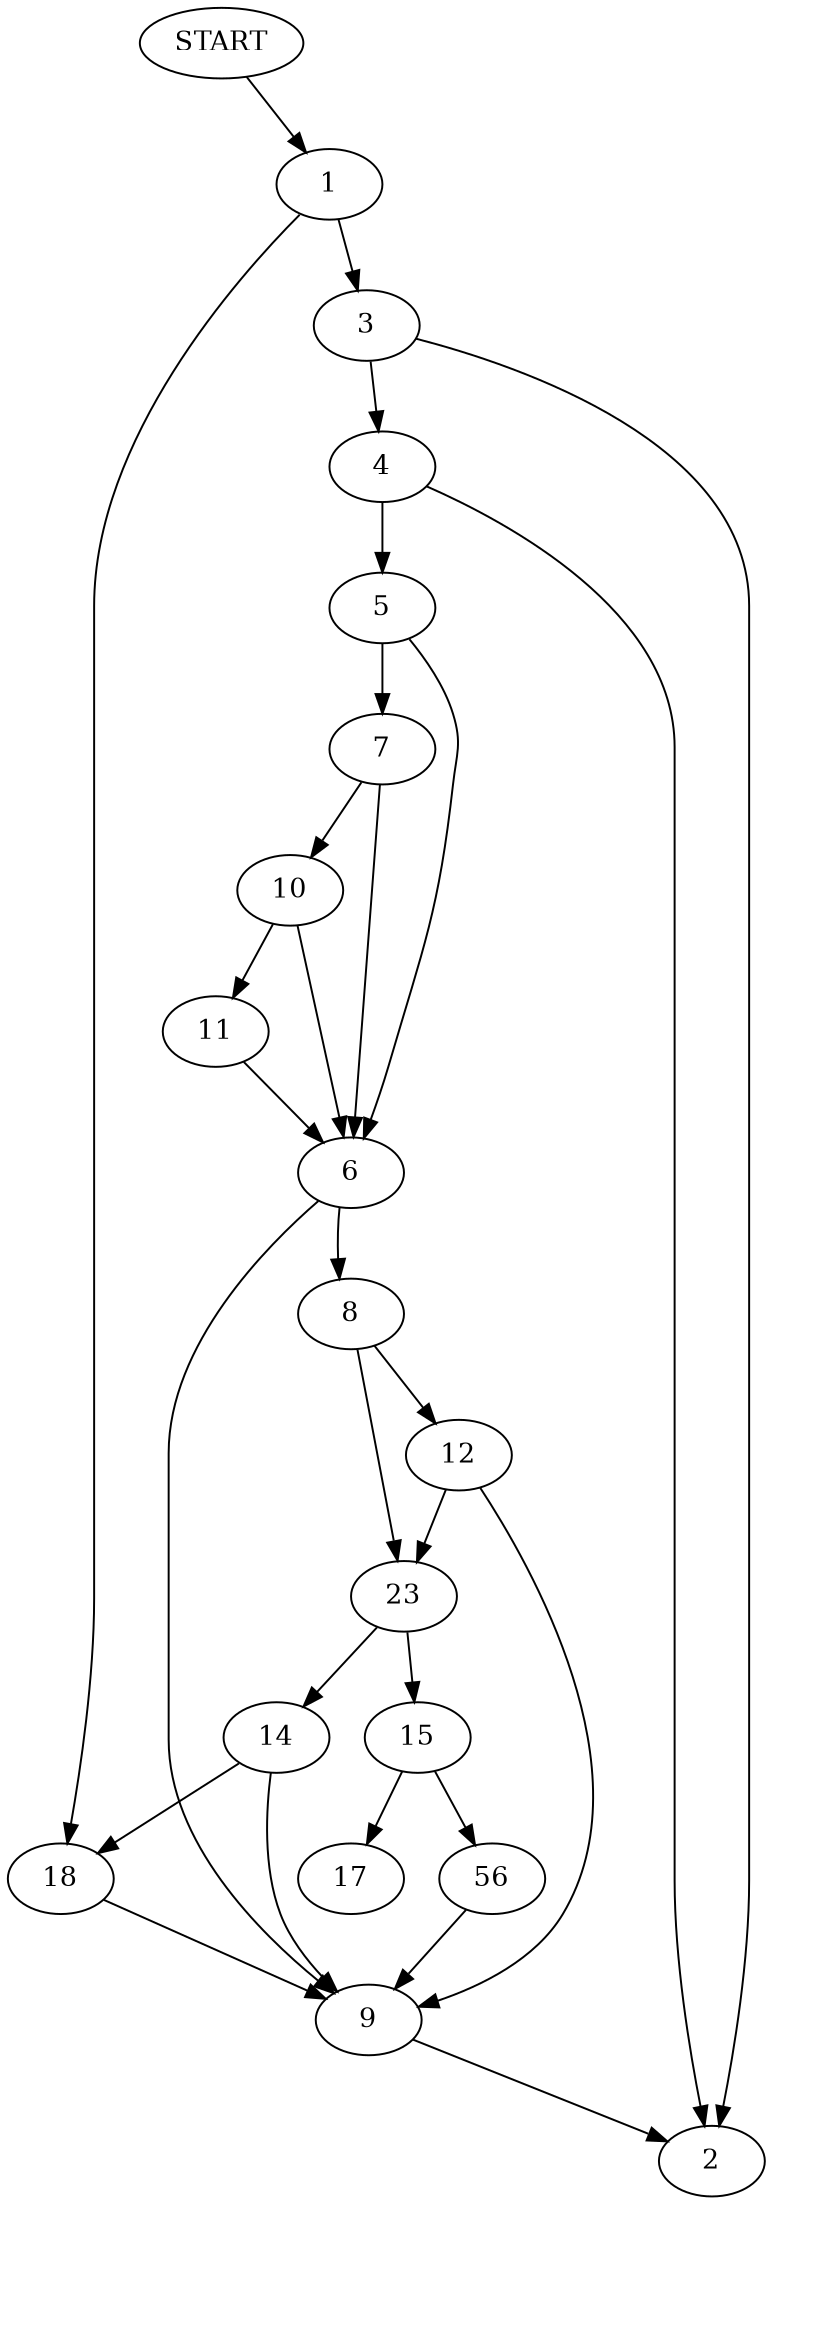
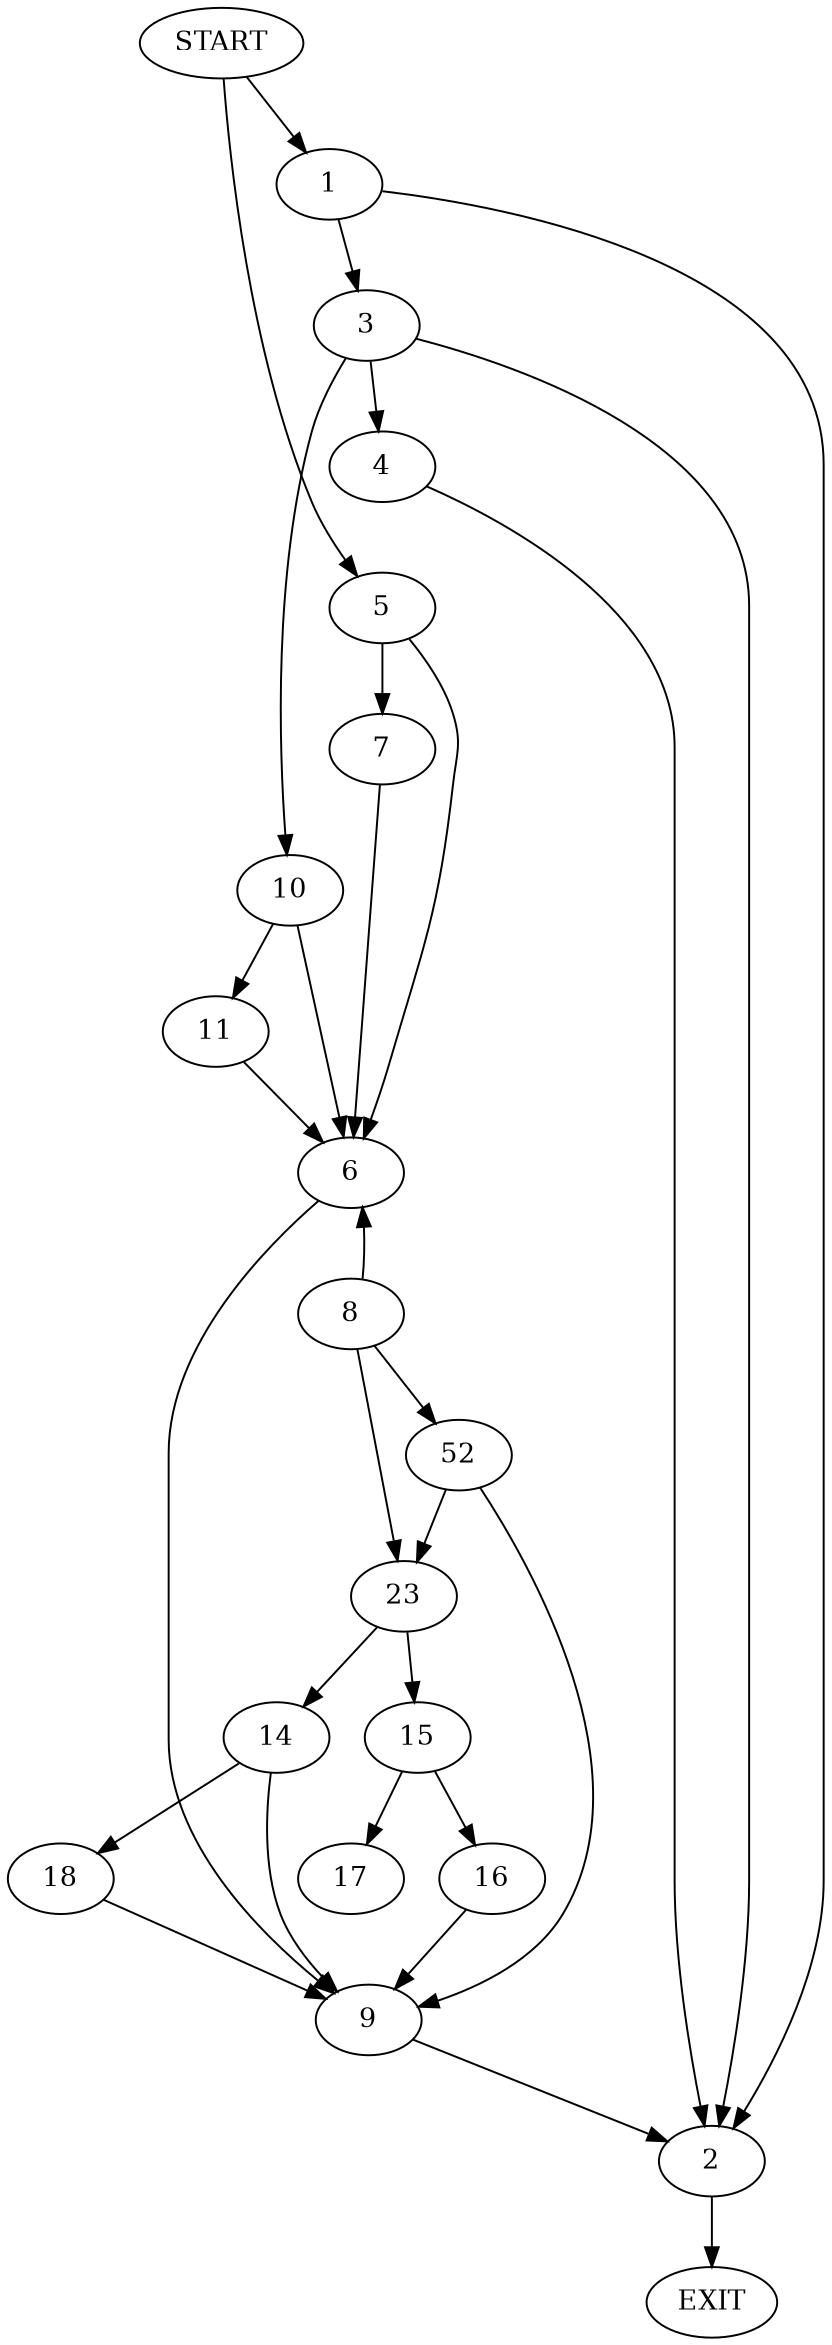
edge "4" -> "5": now "START" -> "5"
edge "7" -> "10": now "3" -> "10"
edge "1" -> "18": now "1" -> "2"
edge "6" -> "8": reversed
node "12": label "12" -> "52"
node "56": label "56" -> "16"
node "EXIT": added
